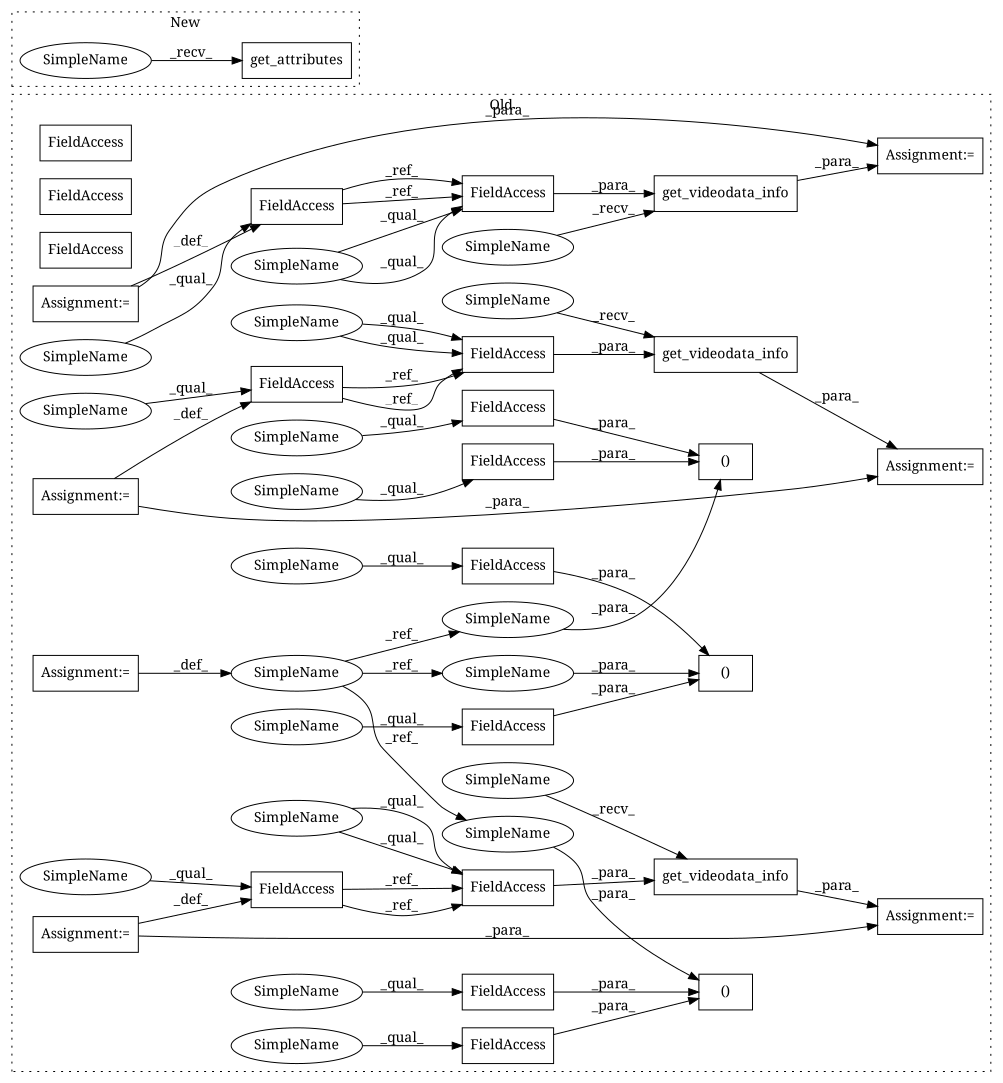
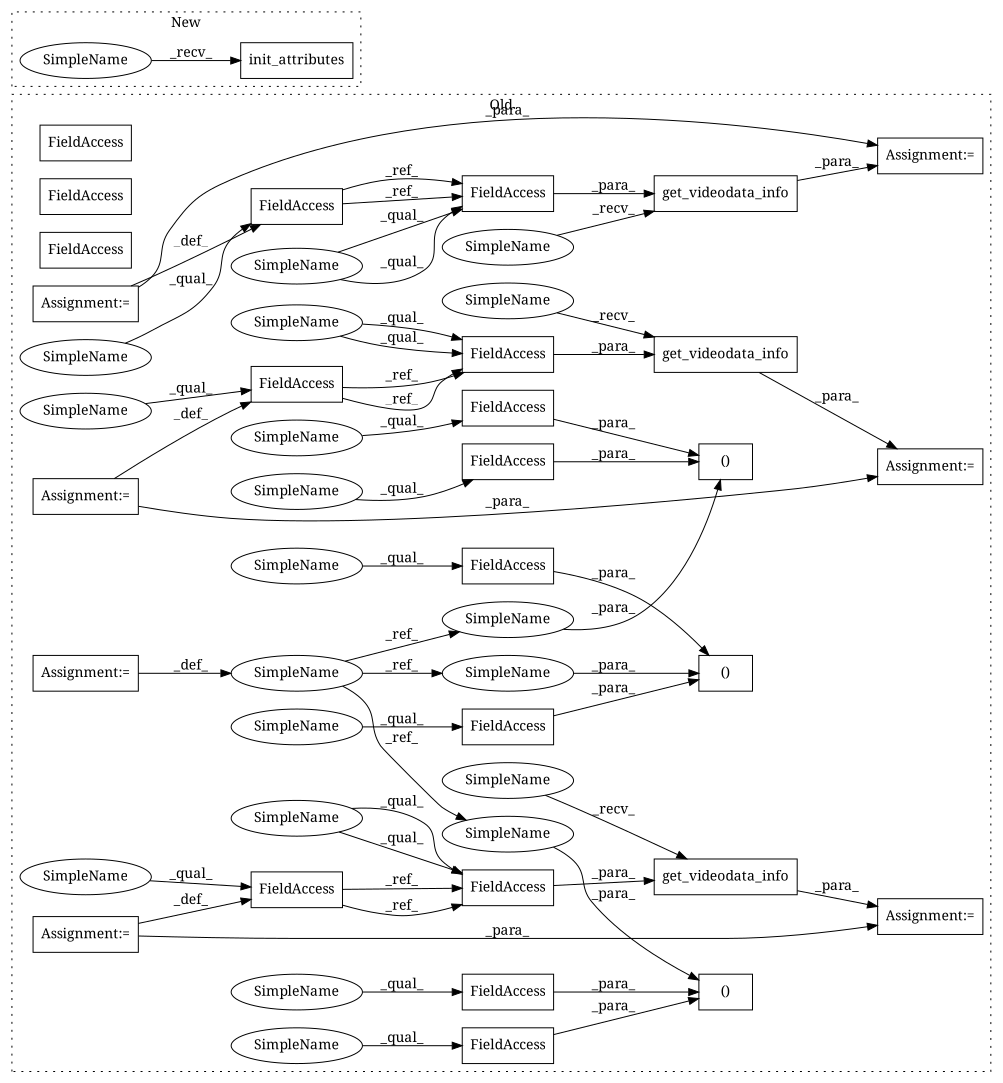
node "get_attributes": label "get_attributes" -> "init_attributes"
